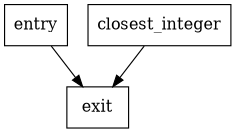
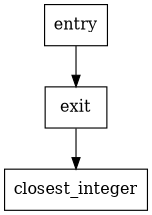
edge "closest_integer" -> "exit": reversed
